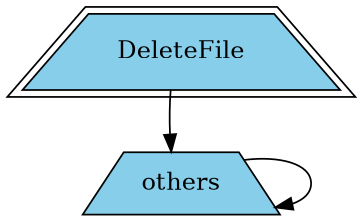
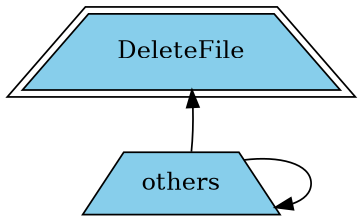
edge "DeleteFile" -> "others": reversed
